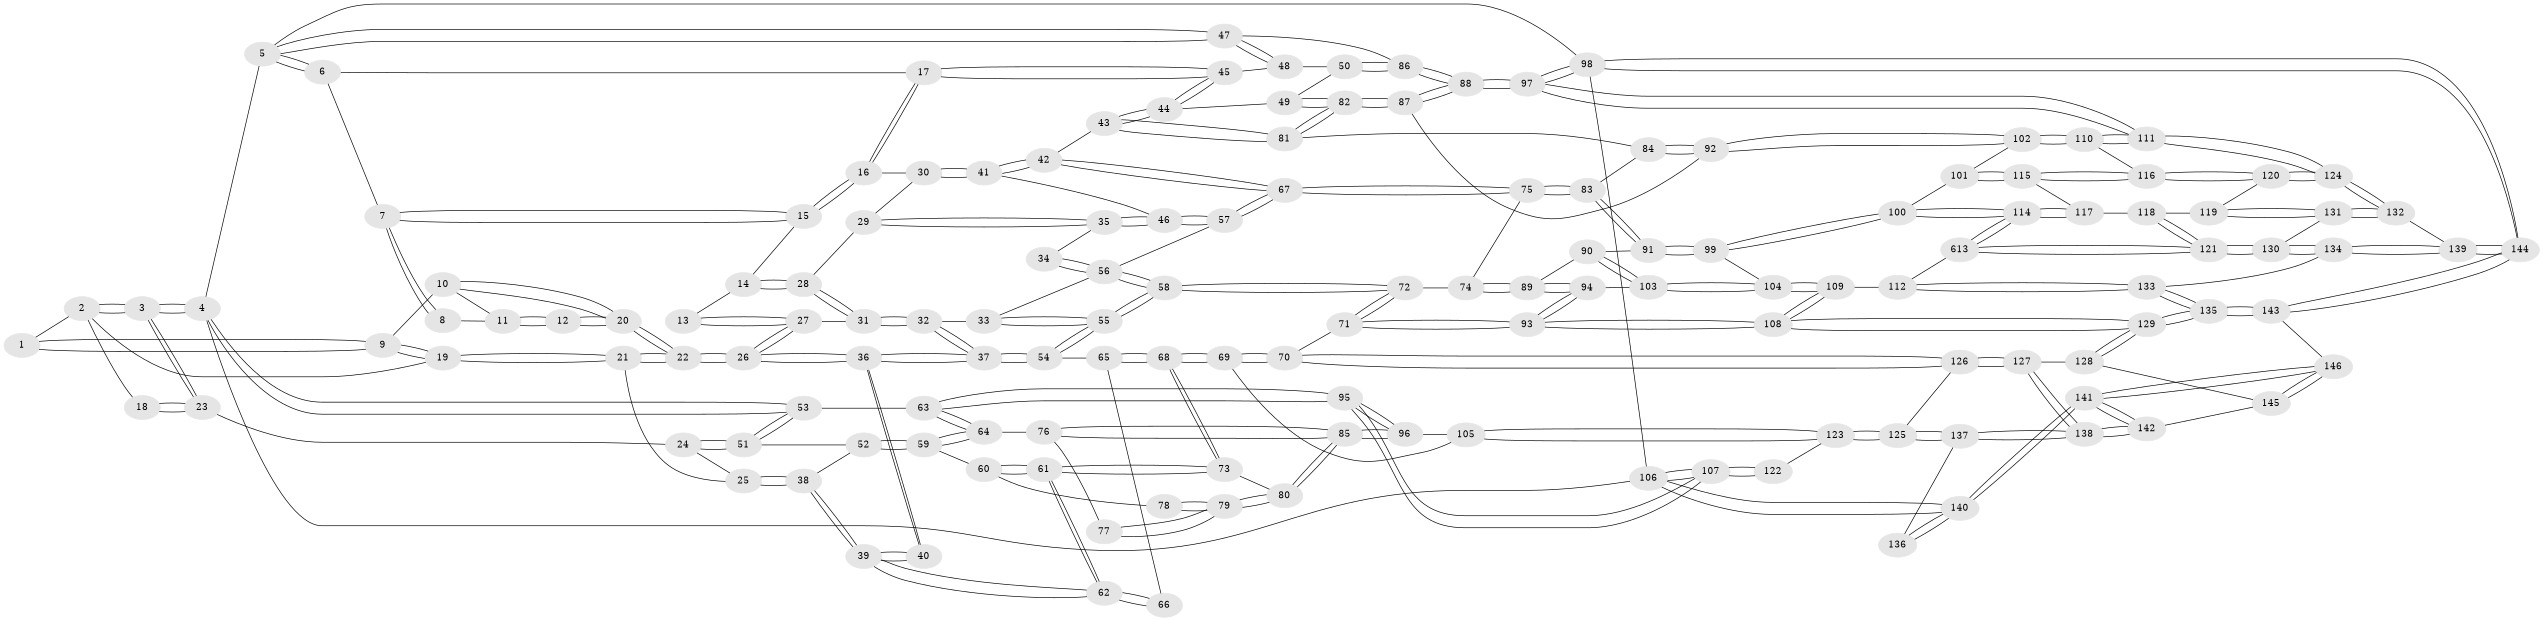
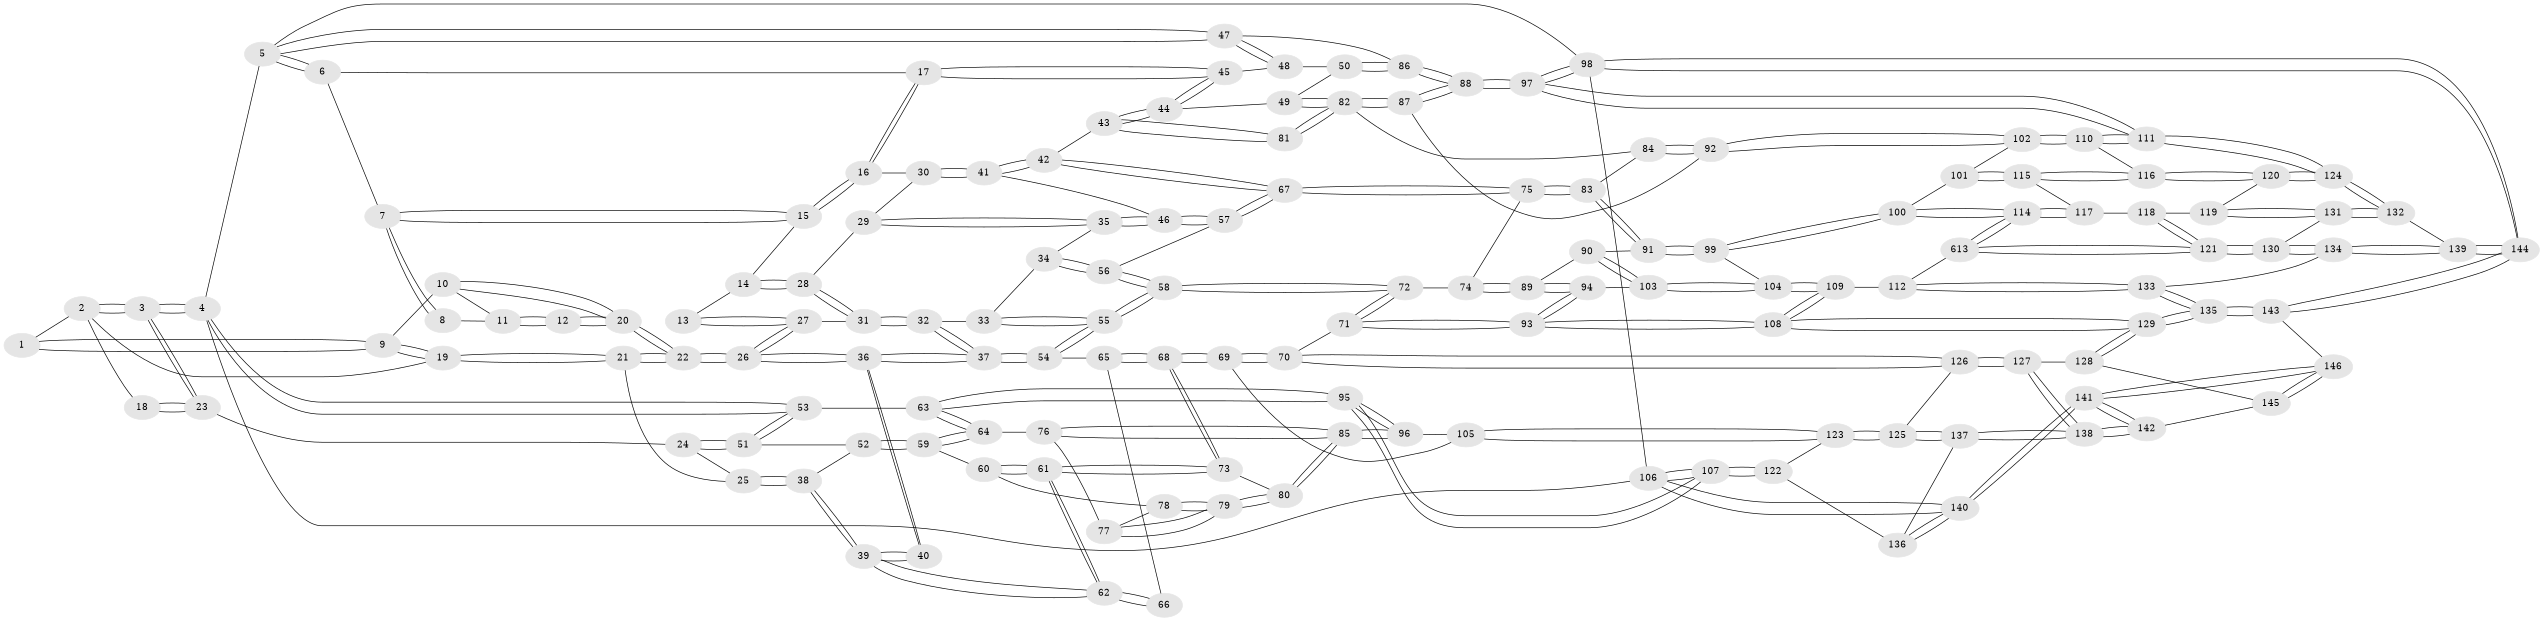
edge "81" -- "84": now "82" -- "84"
edge "56" -- "33": now "34" -- "33"
edge "122" -- "136": added
edge "78" -- "77": added
